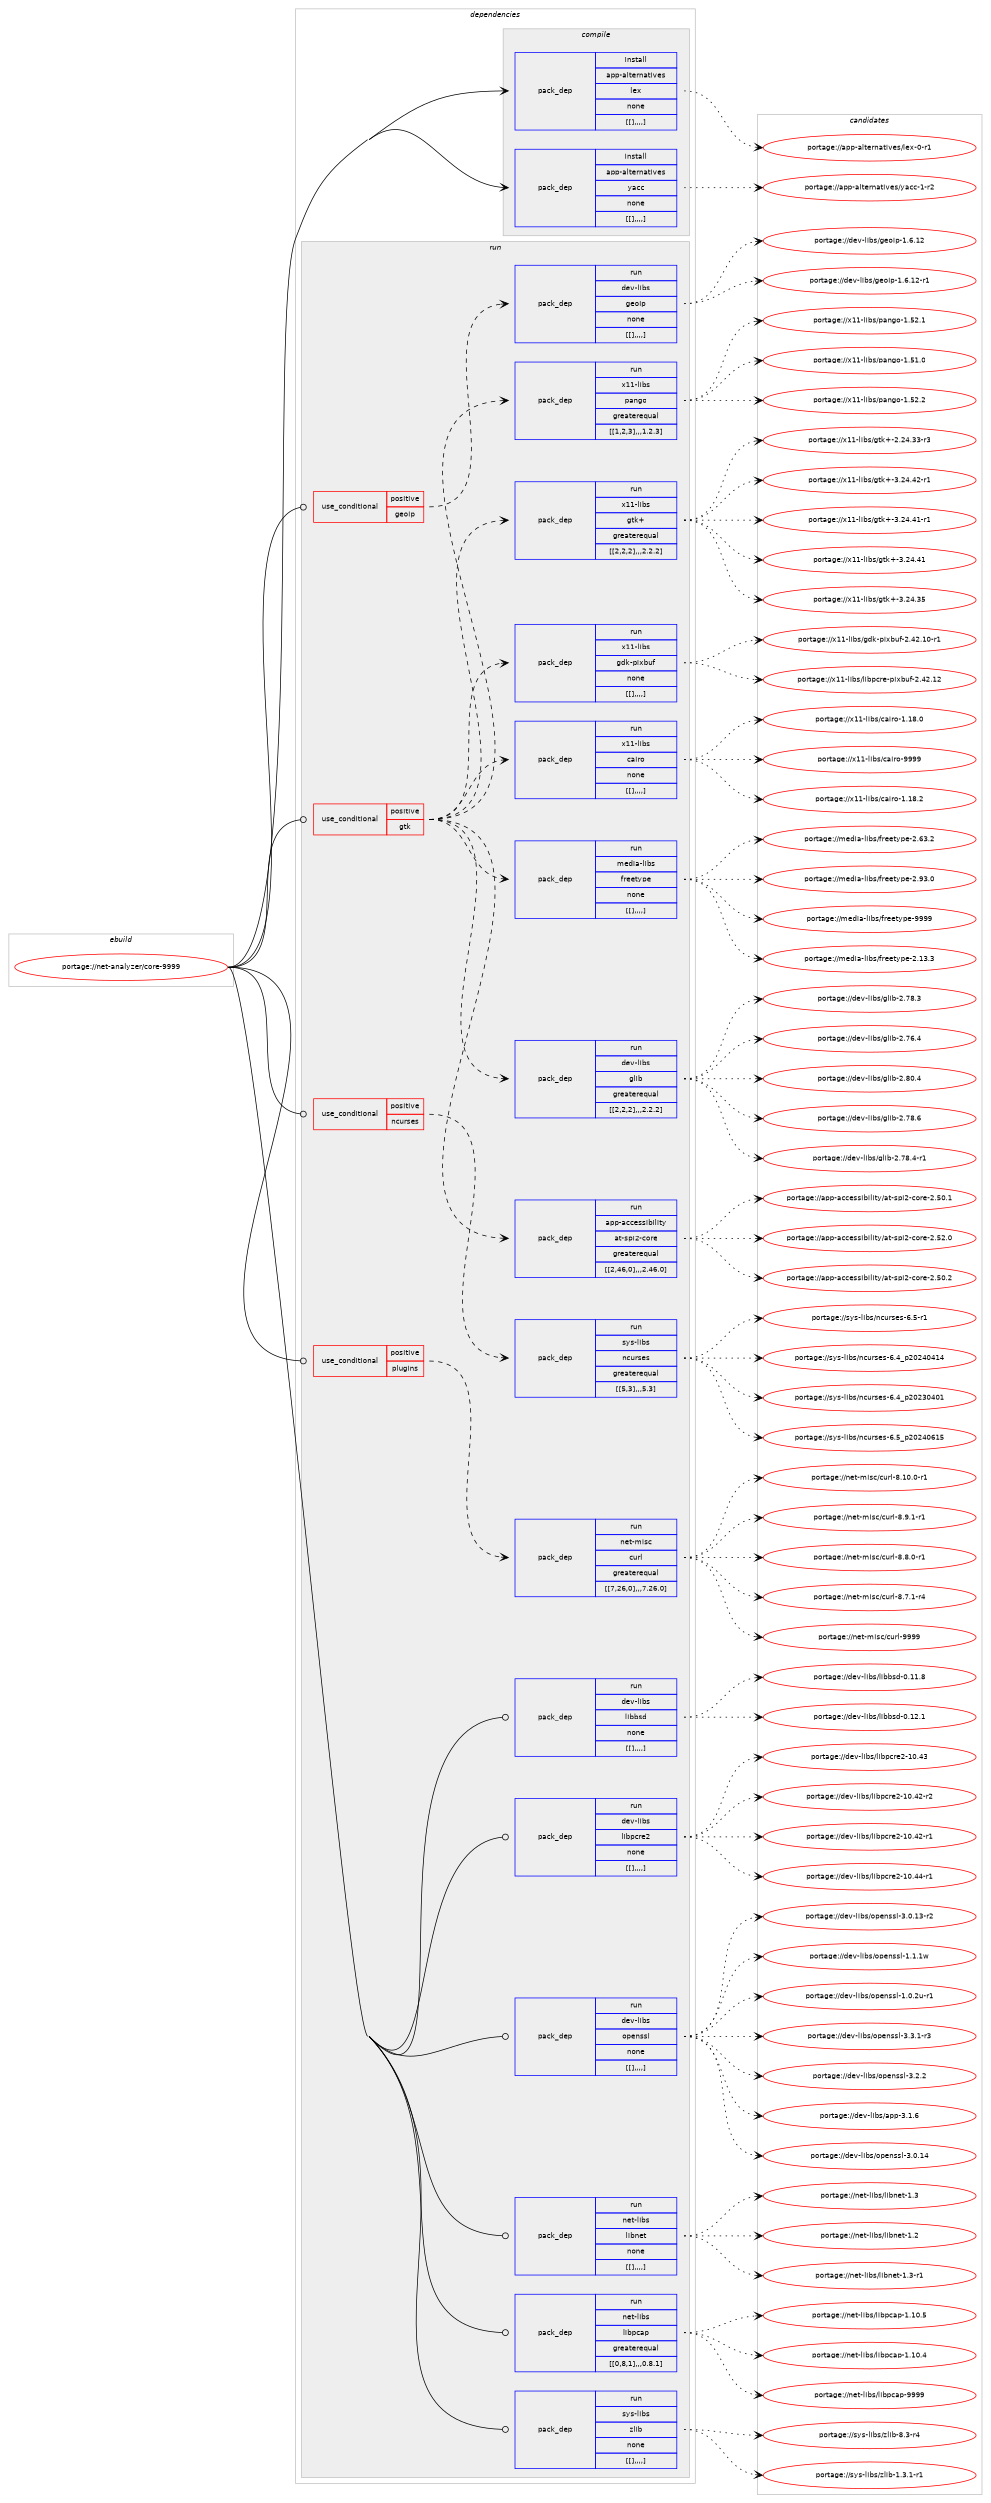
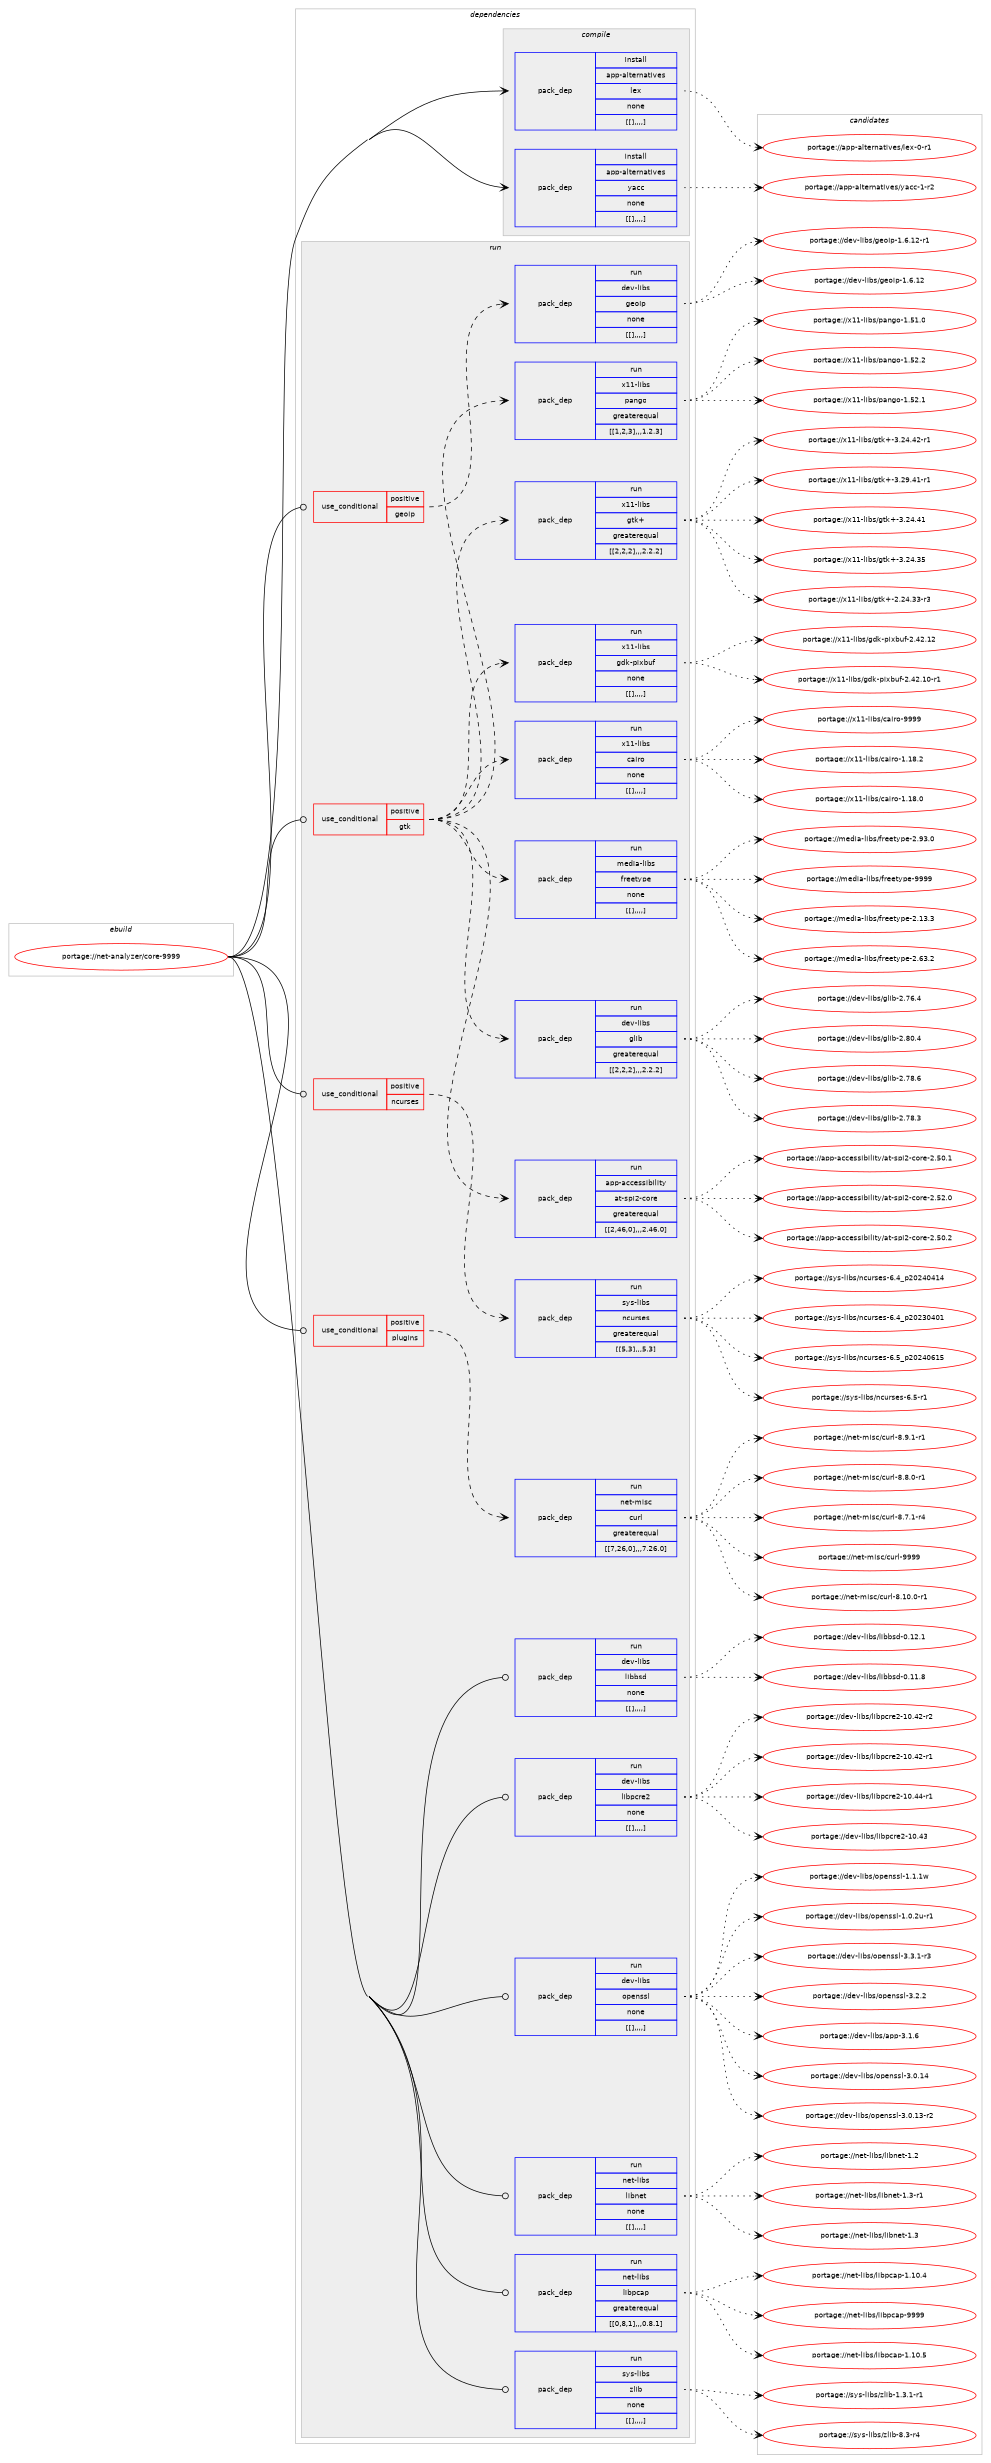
node "portage://x11-libs/gtk+-3.24.41-r1": label "portage://x11-libs/gtk+-3.24.41-r1" -> "portage://x11-libs/gtk+-3.29.41-r1"
node "portage://x11-libs/libpcre-pixbuf-2.42.12": label "portage://x11-libs/libpcre-pixbuf-2.42.12" -> "portage://x11-libs/gdk-pixbuf-2.42.12"
node "portage://dev-libs/glib-2.78.4-r1": removed
